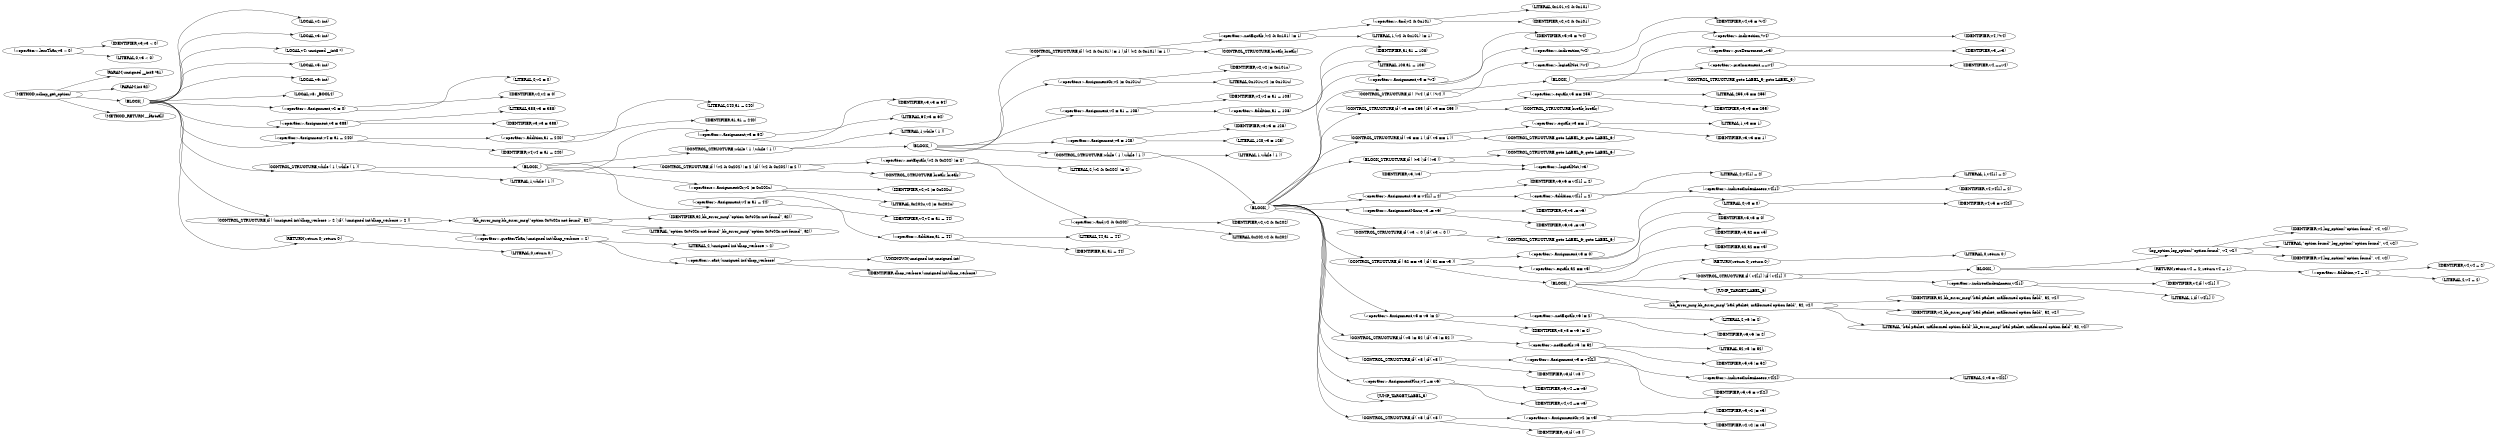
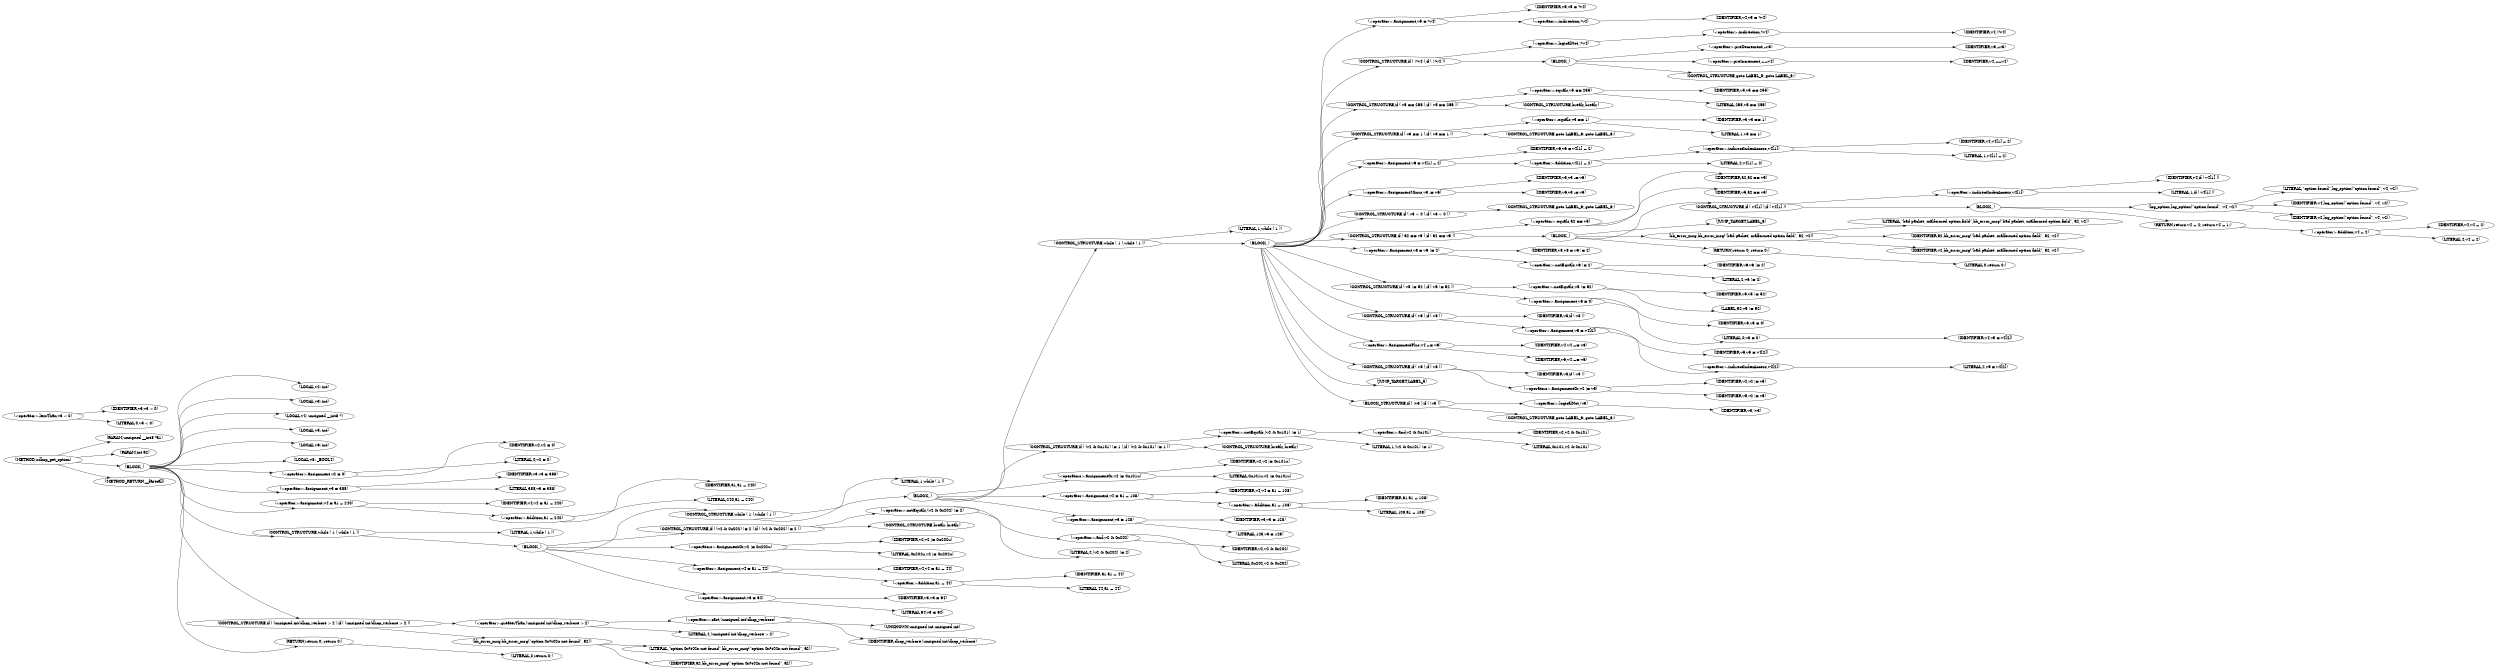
edge "(IDENTIFIER,v3,!v3)" -> "(<operator>.logicalNot,!v3)": reversed
edge "(CONTROL_STRUCTURE,if ( a2 == v5 ),if ( a2 == v5 ))" -> "(<operator>.assignment,v8 = 0)": now "(CONTROL_STRUCTURE,if ( v5 != 52 ),if ( v5 != 52 ))" -> "(<operator>.assignment,v8 = 0)"
node "(LITERAL,52,v5 != 52)": label "(LITERAL,52,v5 != 52)" -> "(LABEL,52,v5 != 52)"
